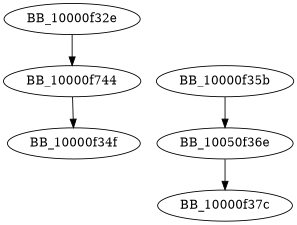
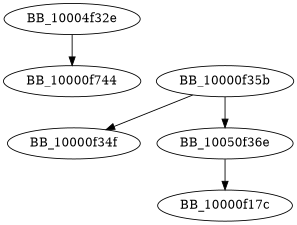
node "BB_10000f32e": label "BB_10000f32e" -> "BB_10004f32e"
edge "BB_10000f744" -> "BB_10000f34f": now "BB_10000f35b" -> "BB_10000f34f"
node "BB_10000f37c": label "BB_10000f37c" -> "BB_10000f17c"
